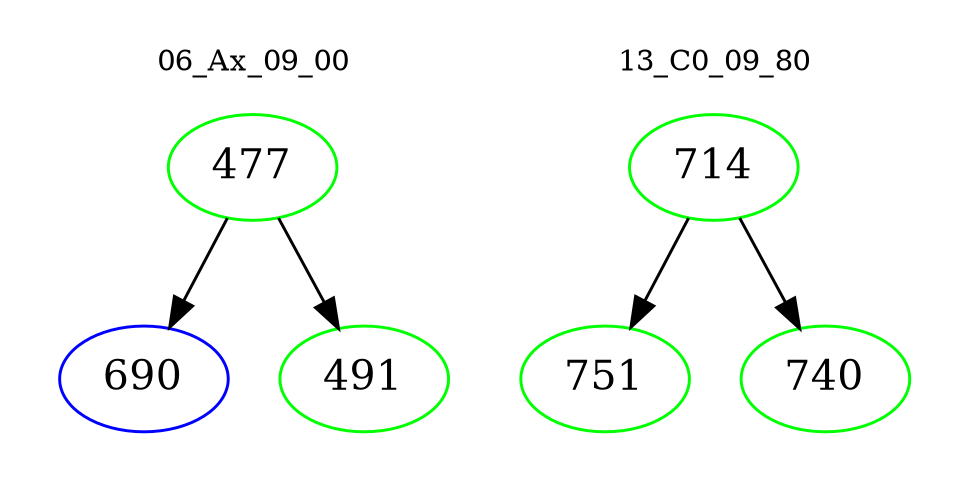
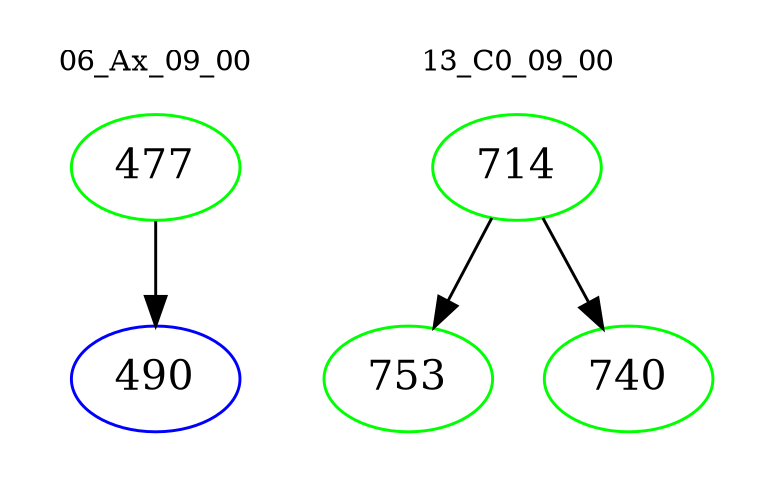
cluster "13_C0_09_80": label "13_C0_09_80" -> "13_C0_09_00"
node "690": label "690" -> "490"
node "491": removed
node "751": label "751" -> "753"
